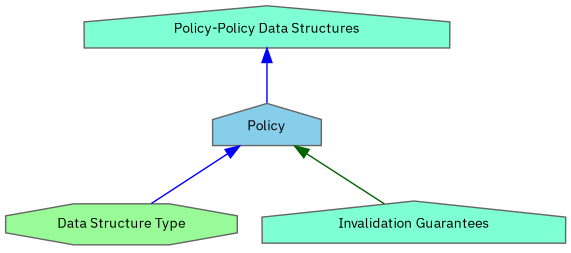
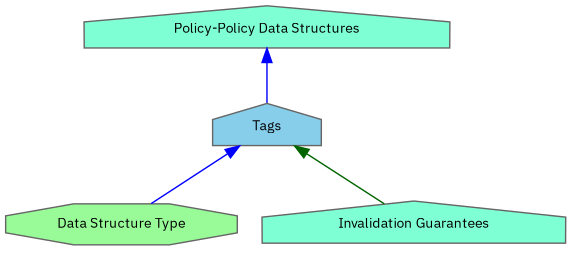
node "Policy": label "Policy" -> "Tags"
